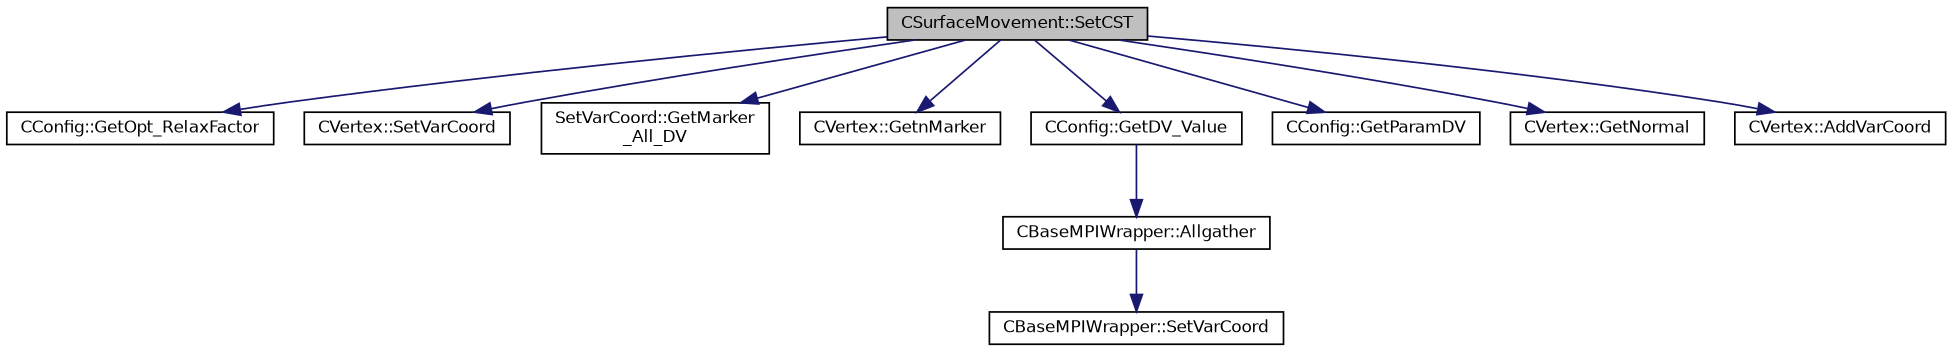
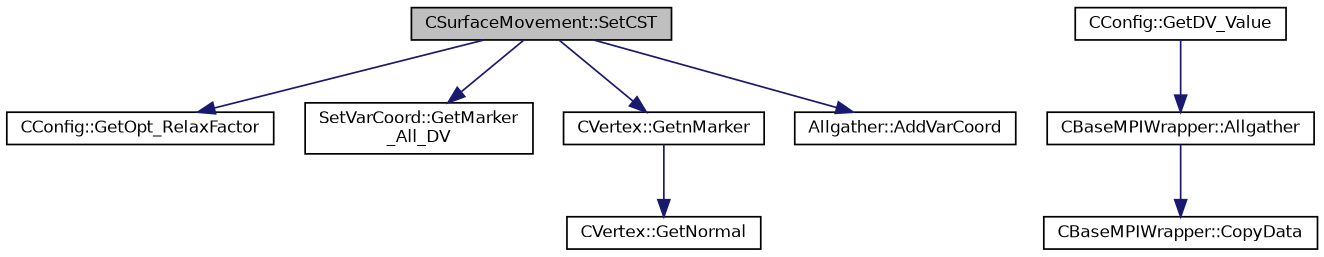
edge "CSurfaceMovement::SetCST" -> "CConfig::GetDV_Value": removed
edge "CSurfaceMovement::SetCST" -> "CVertex::GetNormal": now "CVertex::GetnMarker" -> "CVertex::GetNormal"
node "CVertex::SetVarCoord": removed
node "CConfig::GetParamDV": removed
node "CVertex::AddVarCoord": label "CVertex::AddVarCoord" -> "Allgather::AddVarCoord"
node "CBaseMPIWrapper::SetVarCoord": label "CBaseMPIWrapper::SetVarCoord" -> "CBaseMPIWrapper::CopyData"
